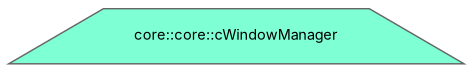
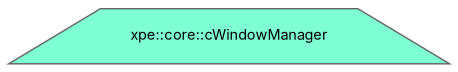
node "core::core::cWindowManager": label "core::core::cWindowManager" -> "xpe::core::cWindowManager"
